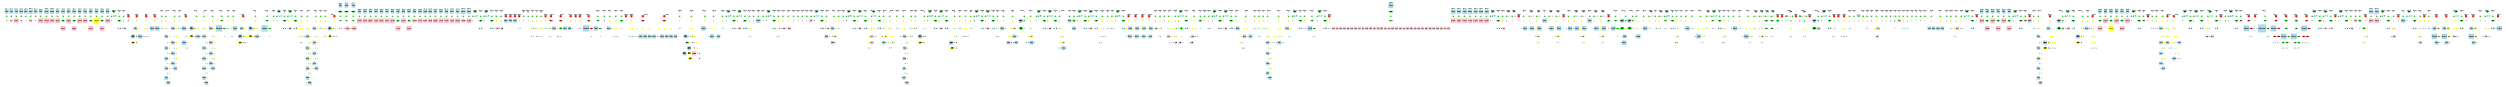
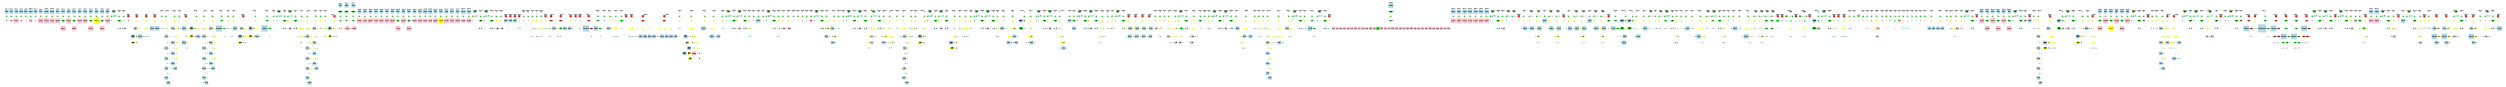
node "9.6179670095e-01f": fillcolor pink -> yellow
node "0x41a35c00": fillcolor pink -> green
